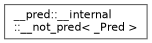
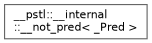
node "__pred::__internal ::__not_pred< _Pred >": label "__pred::__internal ::__not_pred< _Pred >" -> "__pstl::__internal ::__not_pred< _Pred >"
